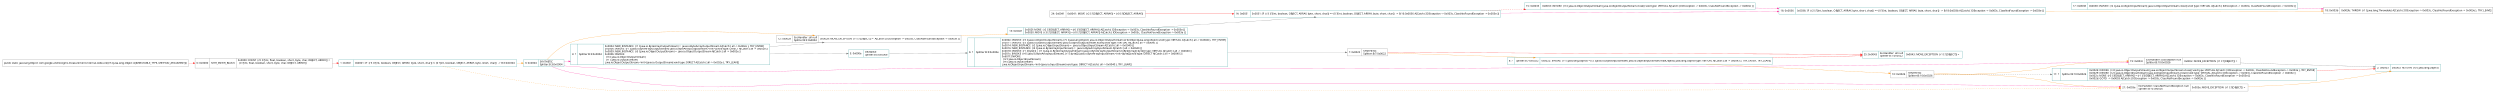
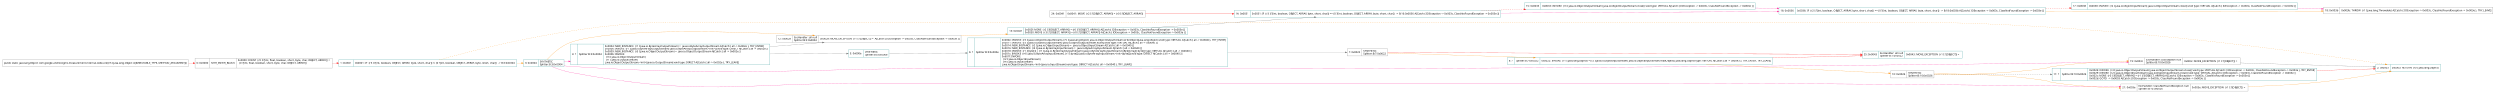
edge "16: 0x0036" -> "17: 0x0038": added
node "5: 0x000e": text "INSTANCE" -> "SYNTHETIC"
edge "1: 0x0001" -> "21: 0x003e": now "1: 0x0001" -> "2: 0x0003"
